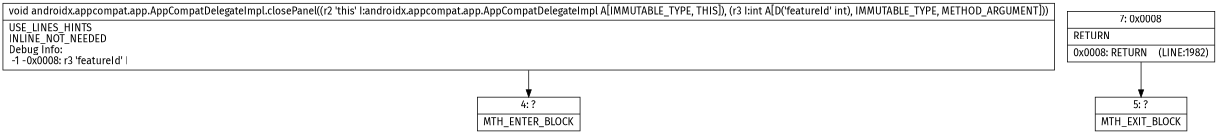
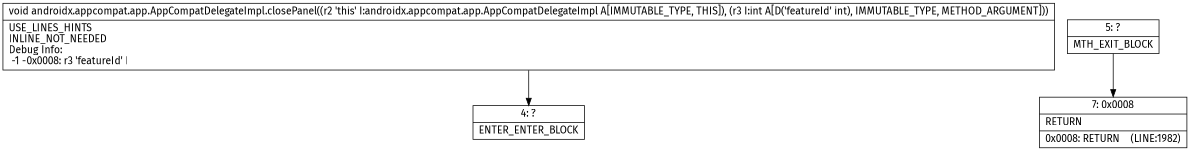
edge "7: 0x0008" -> "5: ?": reversed
node "4: ?": text "MTH_ENTER_BLOCK" -> "ENTER_ENTER_BLOCK"
